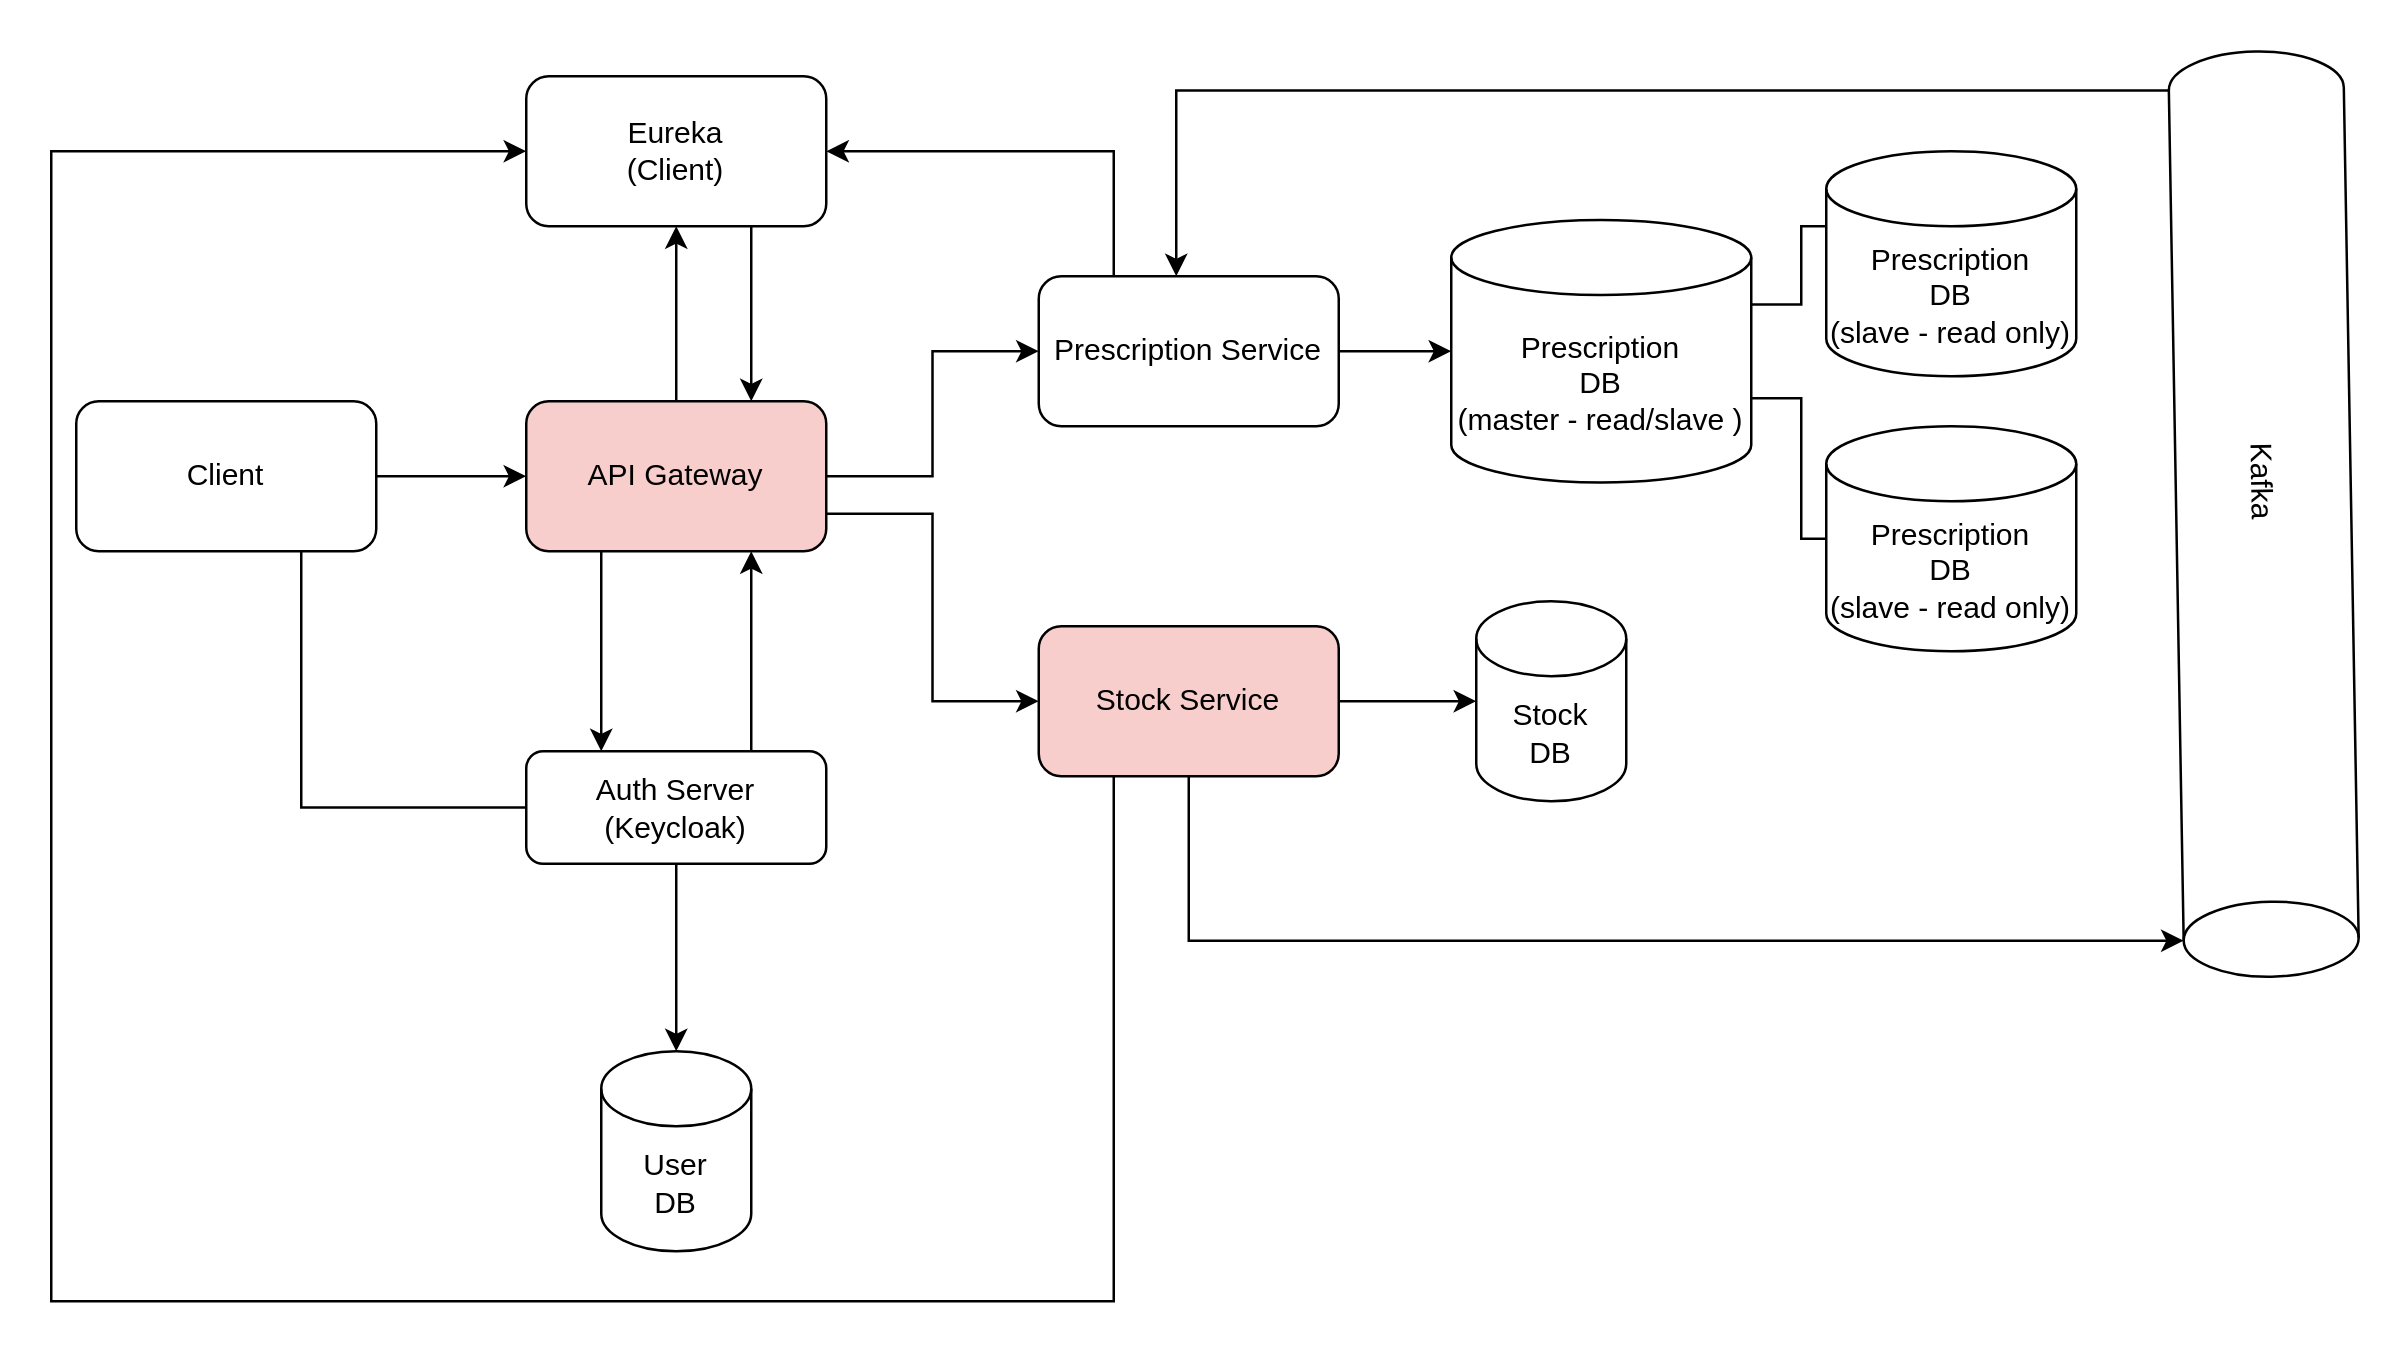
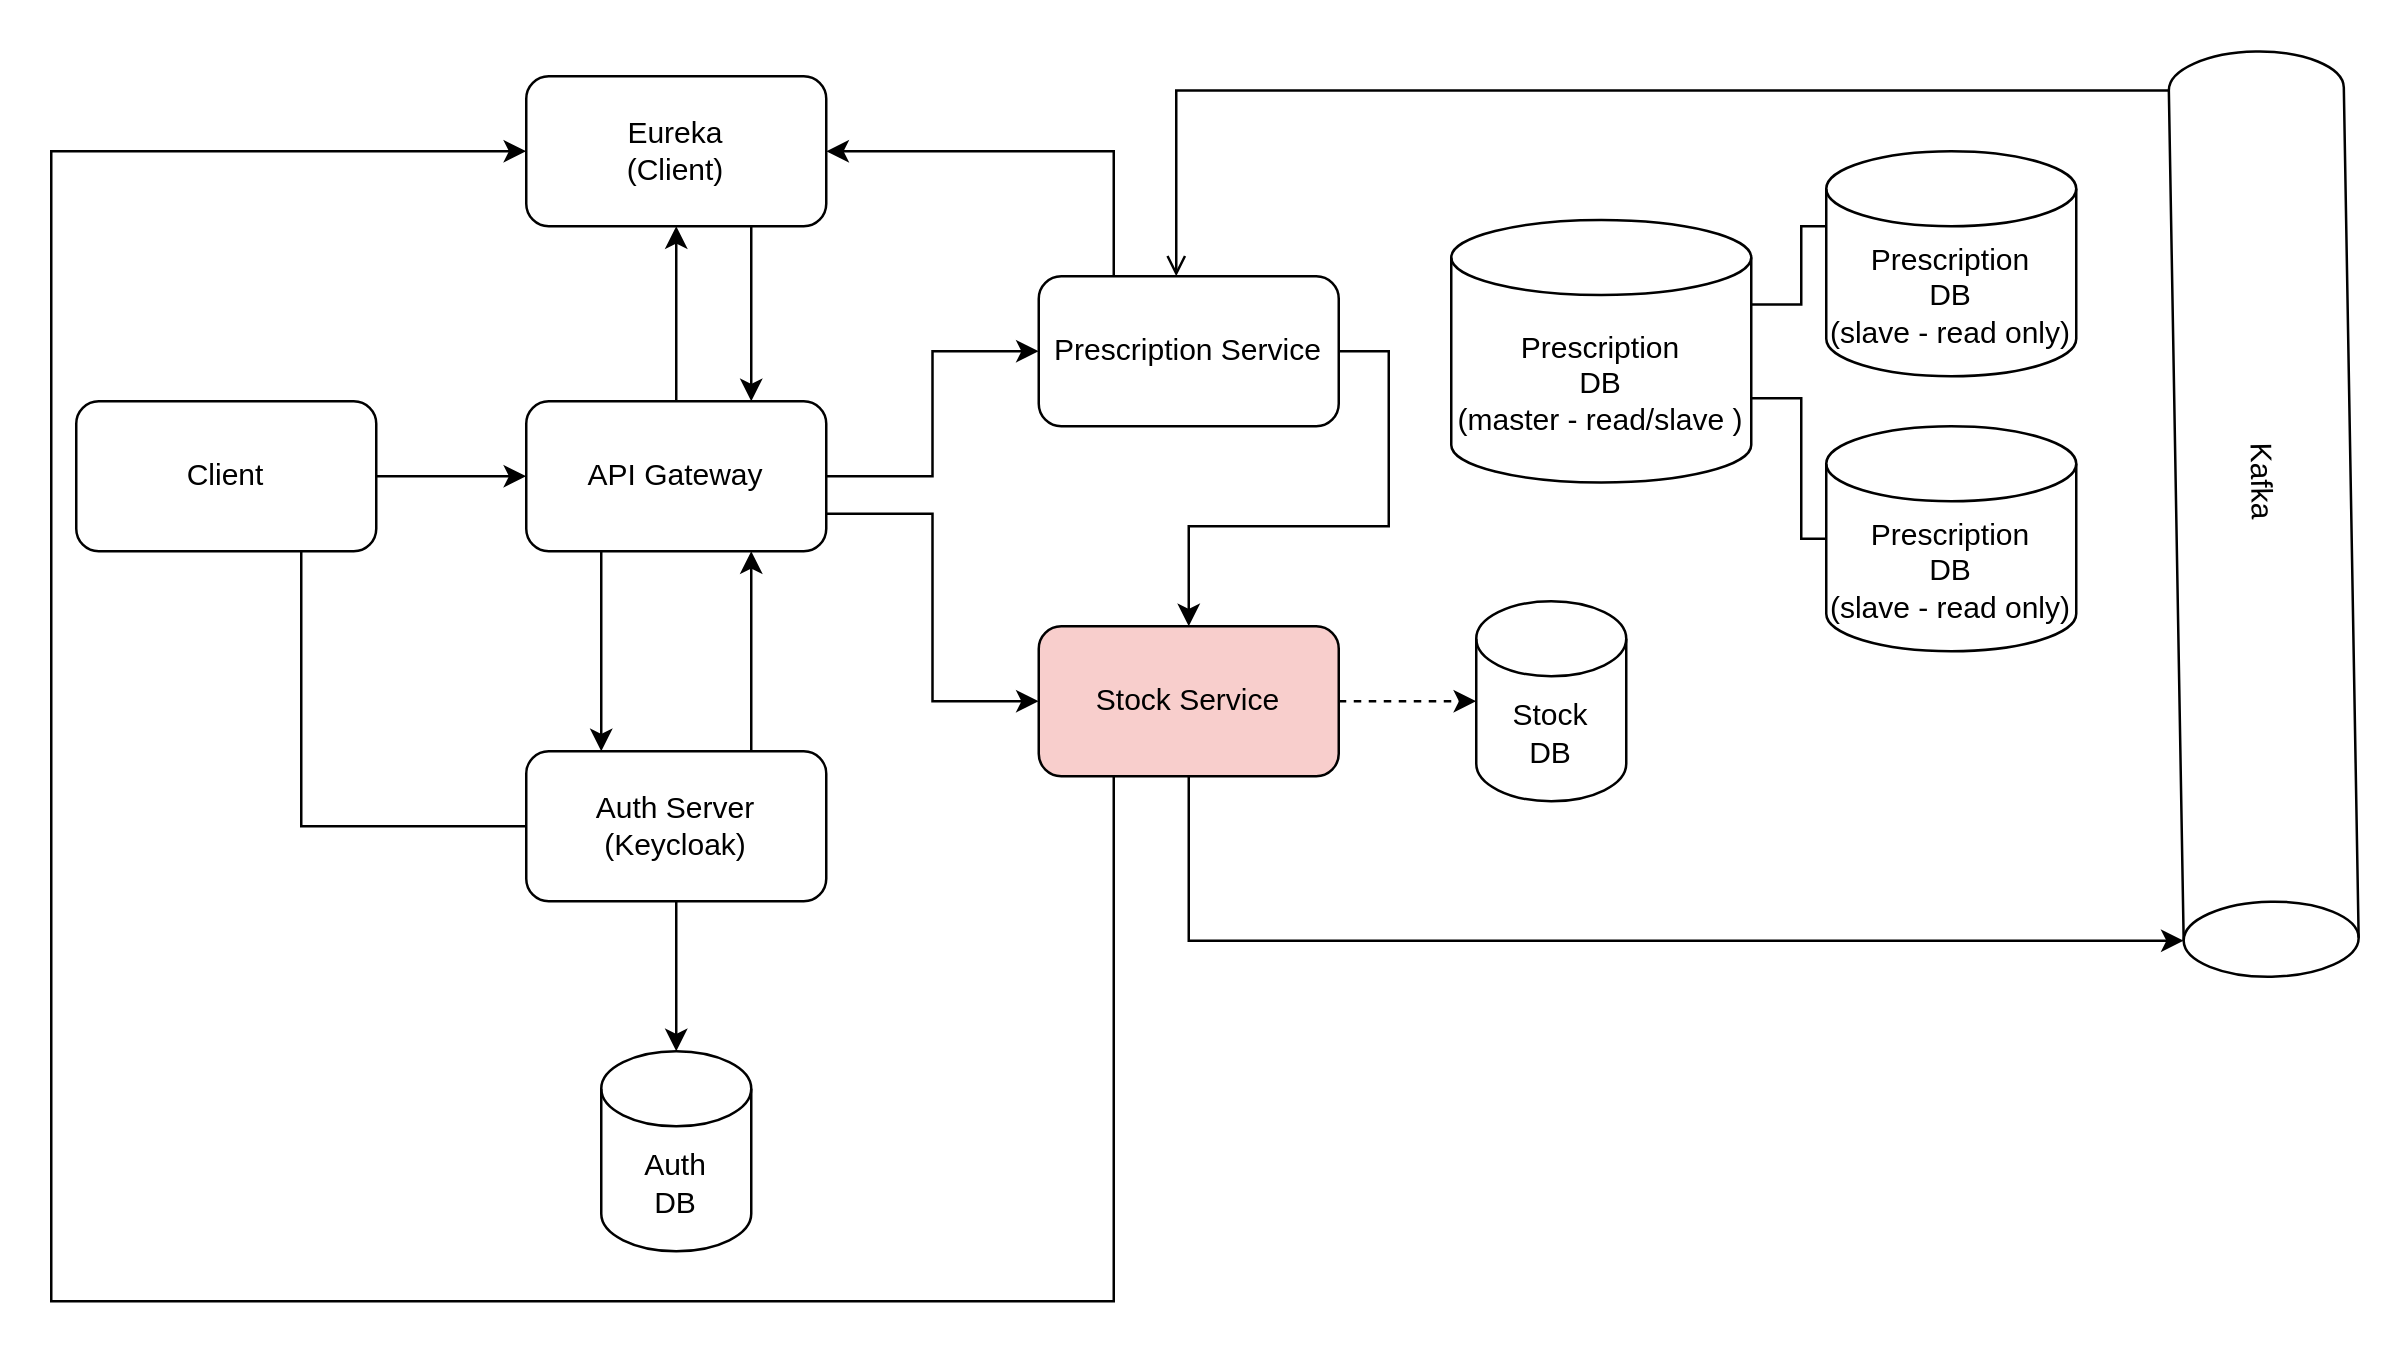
edge "Kafka" -> "Prescription Service": arrowhead classic -> open
edge "Prescription Service" -> "Prescription DB (master - read/slave )": now "Prescription Service" -> "Stock Service"
node "API Gateway": fillcolor #f8cecc -> #ffffff
edge "Stock Service" -> "Stock DB": style solid -> dashed
node "Auth Server (Keycloak)": size 300x113 -> 300x150
node "User DB": label "User DB" -> "Auth DB"
